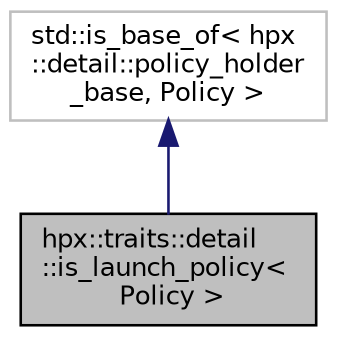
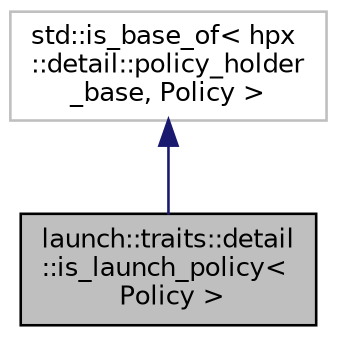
node "hpx::traits::detail ::is_launch_policy< Policy >": label "hpx::traits::detail ::is_launch_policy< Policy >" -> "launch::traits::detail ::is_launch_policy< Policy >"
